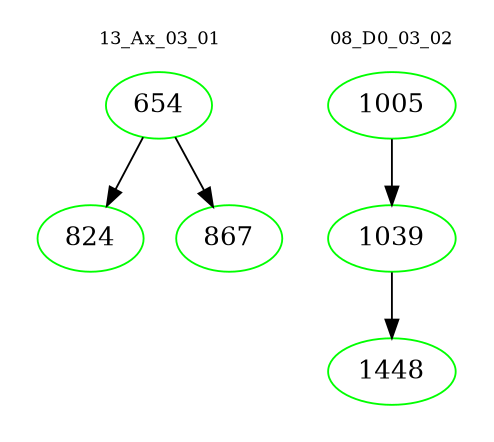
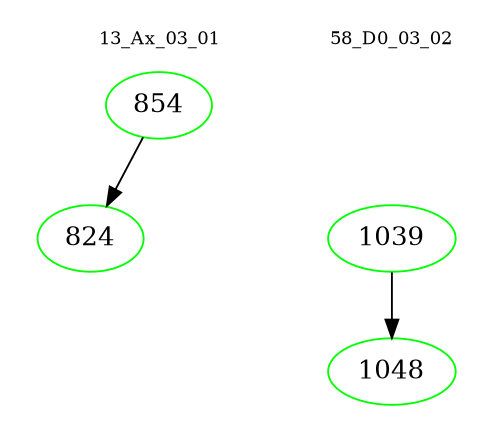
cluster "08_D0_03_02": label "08_D0_03_02" -> "58_D0_03_02"
node "654": label "654" -> "854"
node "1005": removed
node "867": removed
node "1448": label "1448" -> "1048"
